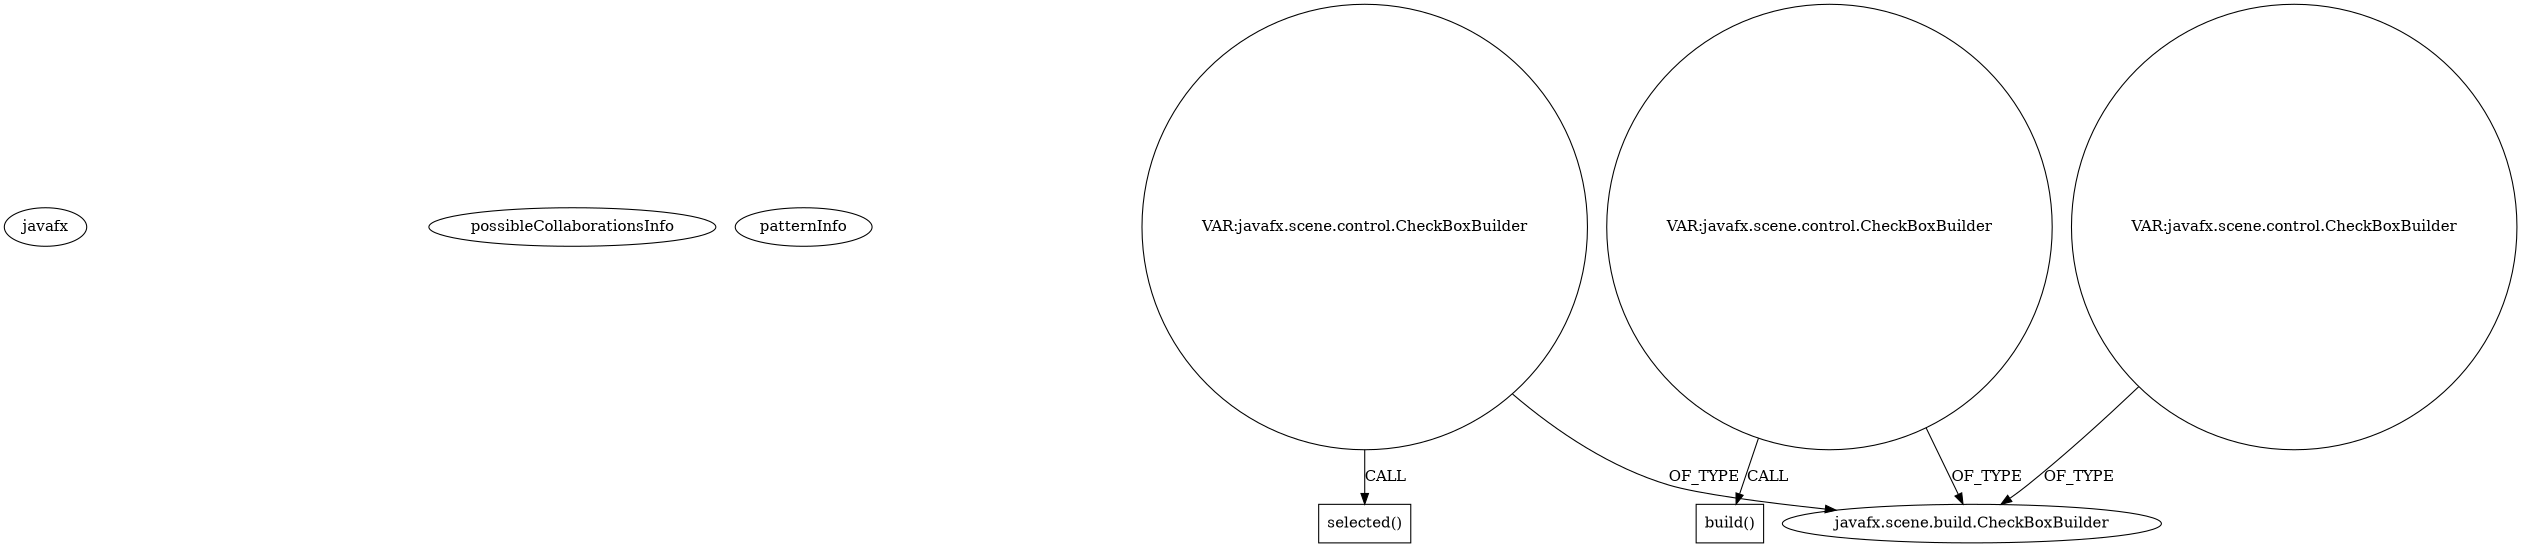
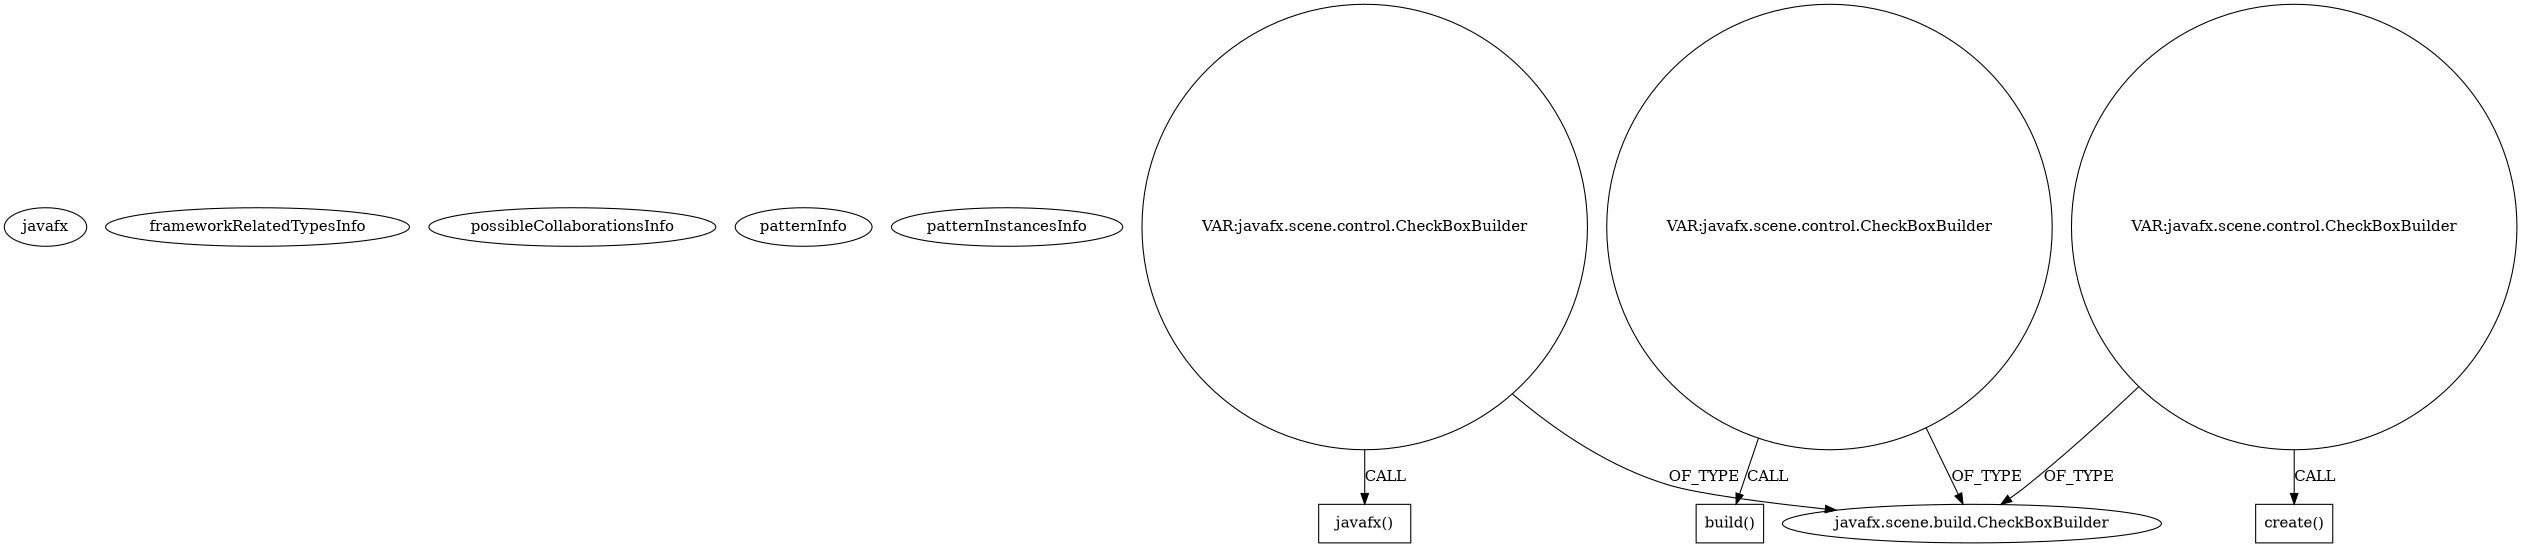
node "frameworkRelatedTypesInfo": added
node "patternInstancesInfo": added
node "selected()": label "selected()" -> "javafx()"
node "create()": added
